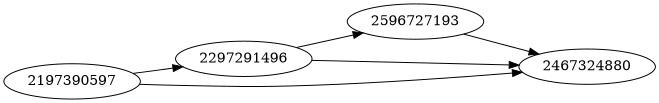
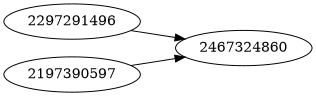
node "2596727193": removed
node "2467324880": label "2467324880" -> "2467324860"
edge "2197390597" -> "2297291496": removed
